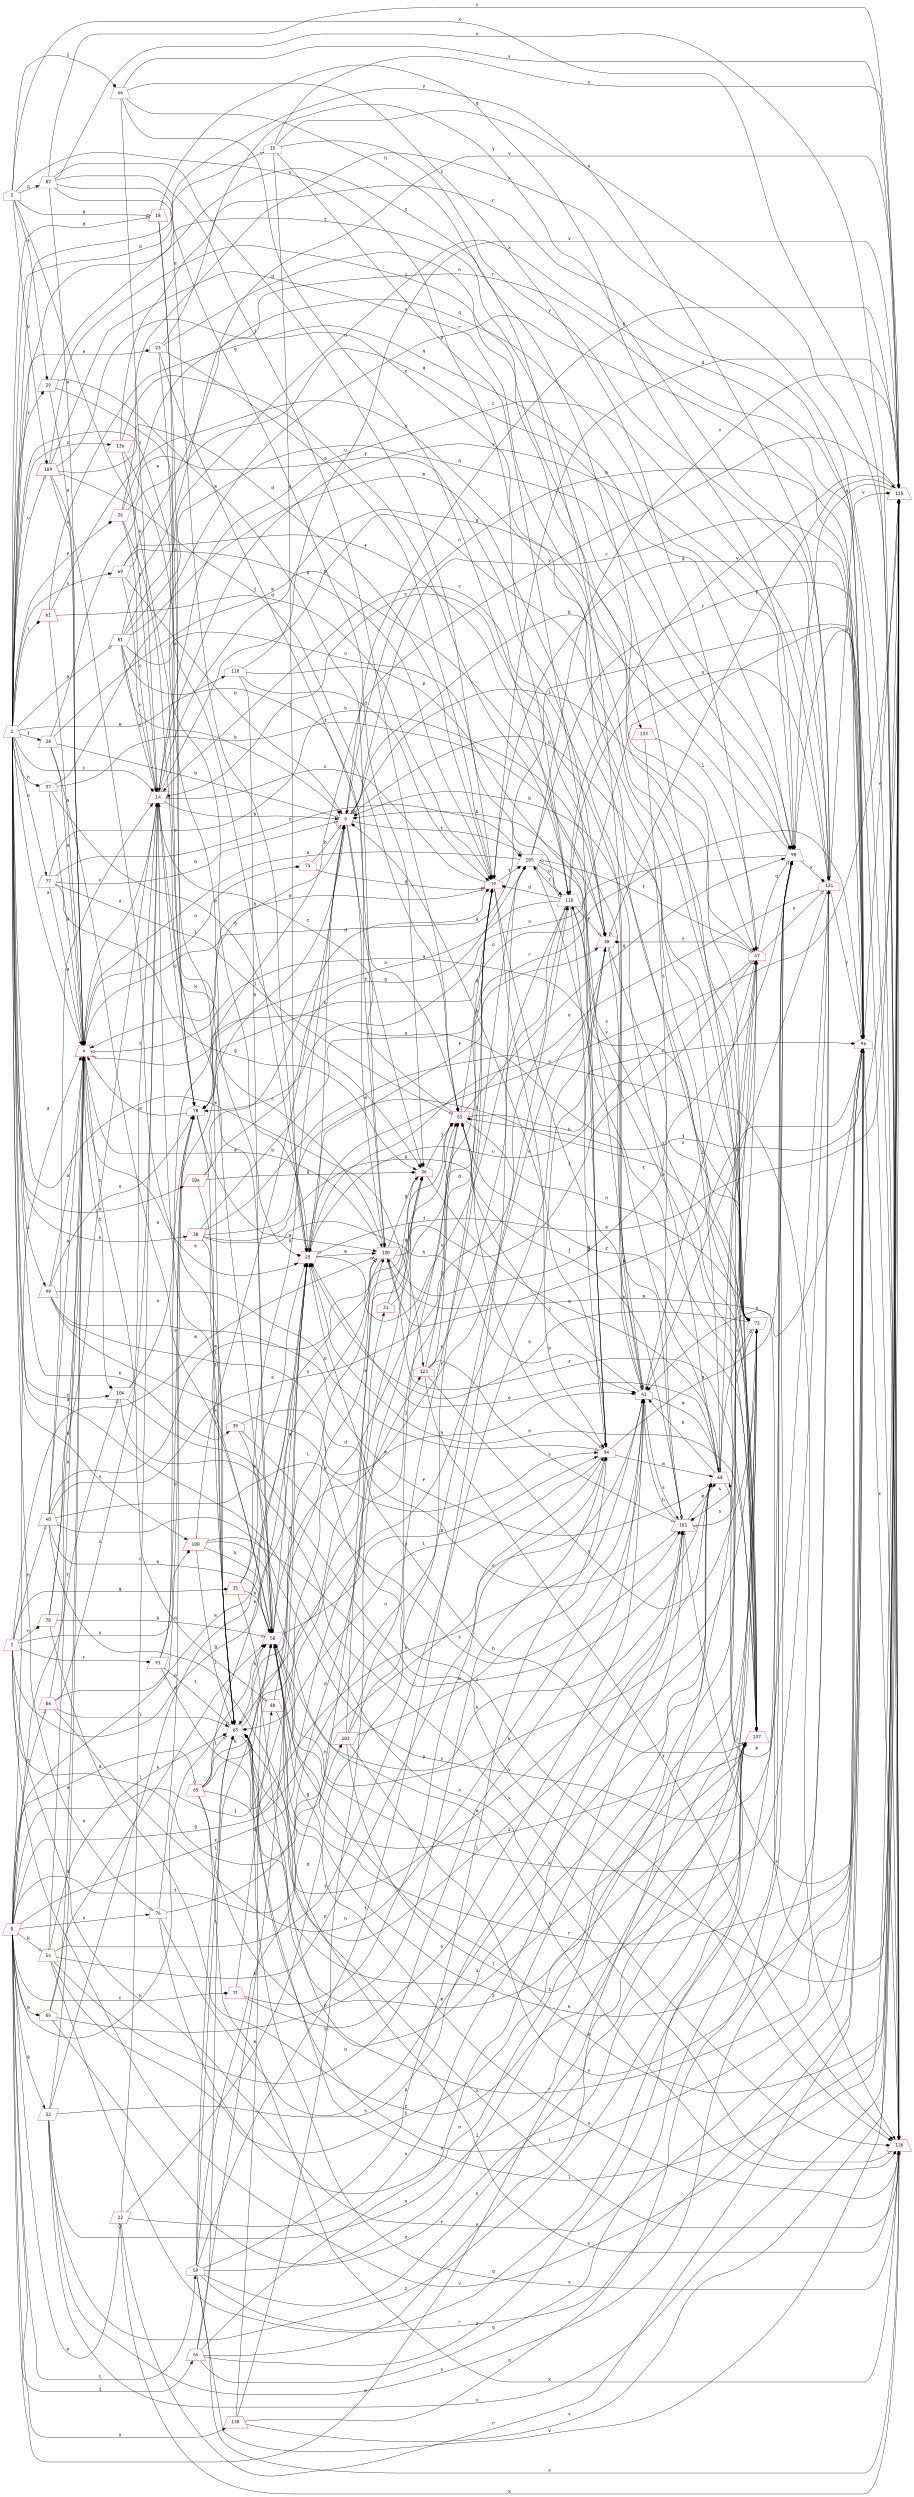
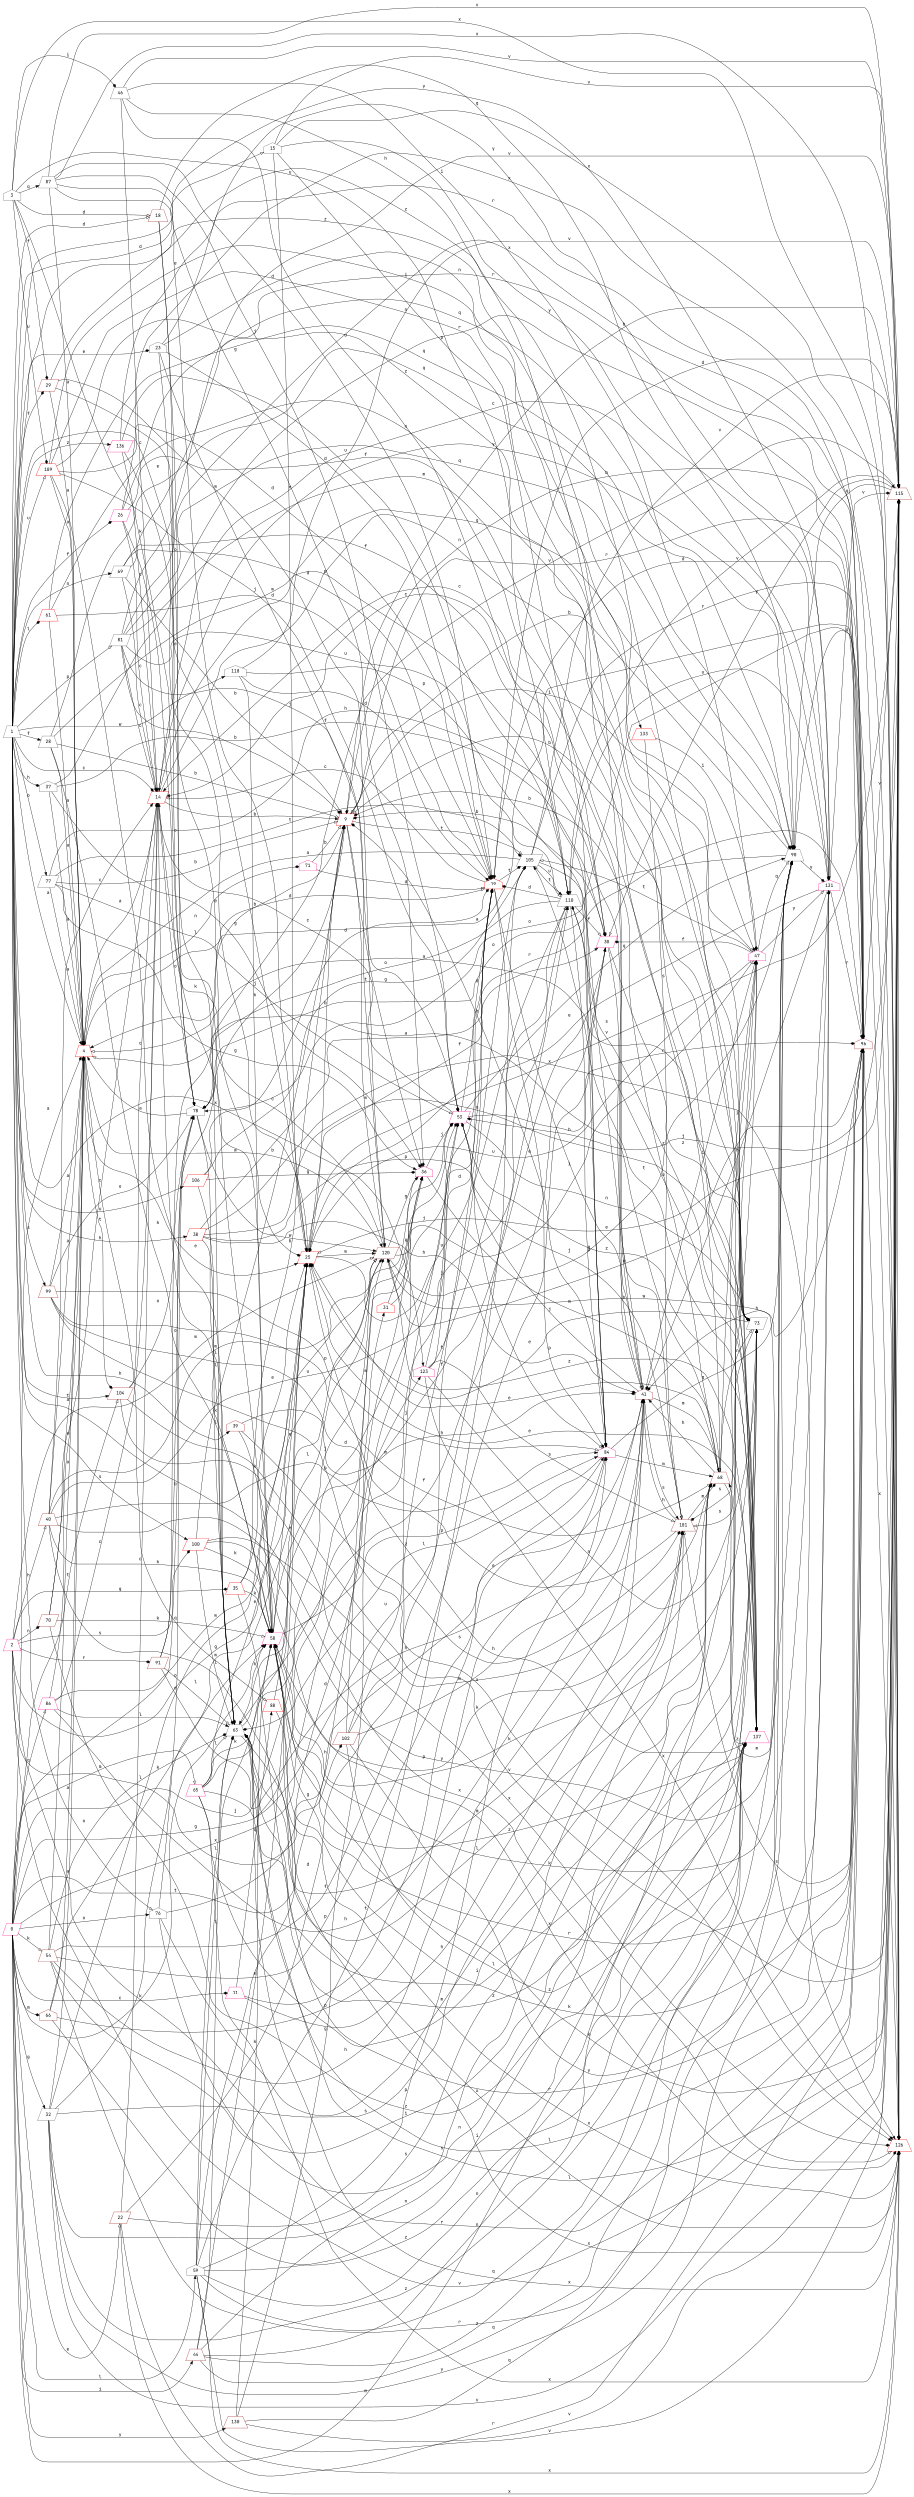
edge "32" -> "120": added, label "w"
